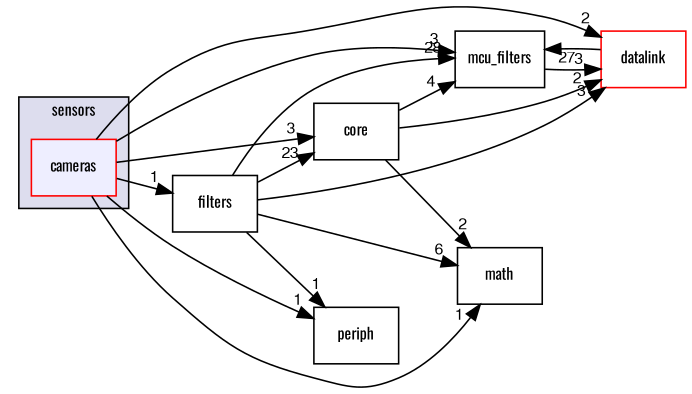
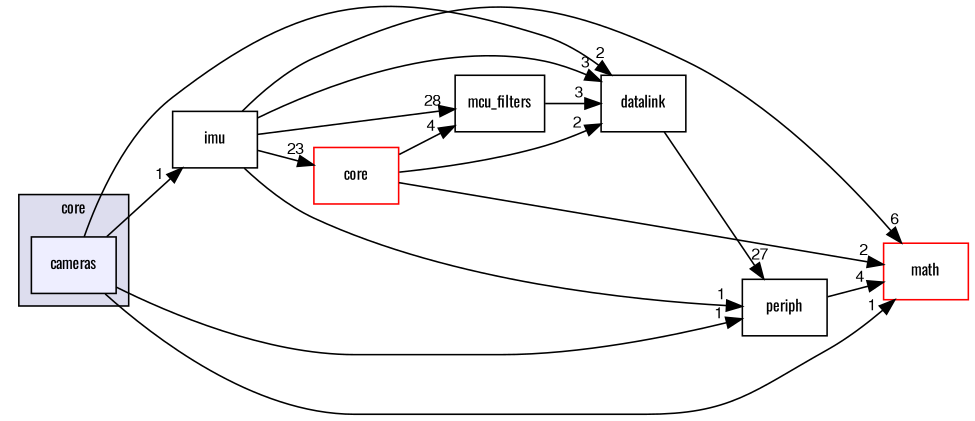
edge "datalink" -> "mcu_filters": now "datalink" -> "periph"
node "datalink": color red -> black
edge "cameras" -> "mcu_filters": removed
cluster "sensors": label "sensors" -> "core"
node "core": color black -> red
edge "cameras" -> "core": removed
node "cameras": color red -> black
node "filters": label "filters" -> "imu"
node "math": color black -> red
edge "periph" -> "math": added
